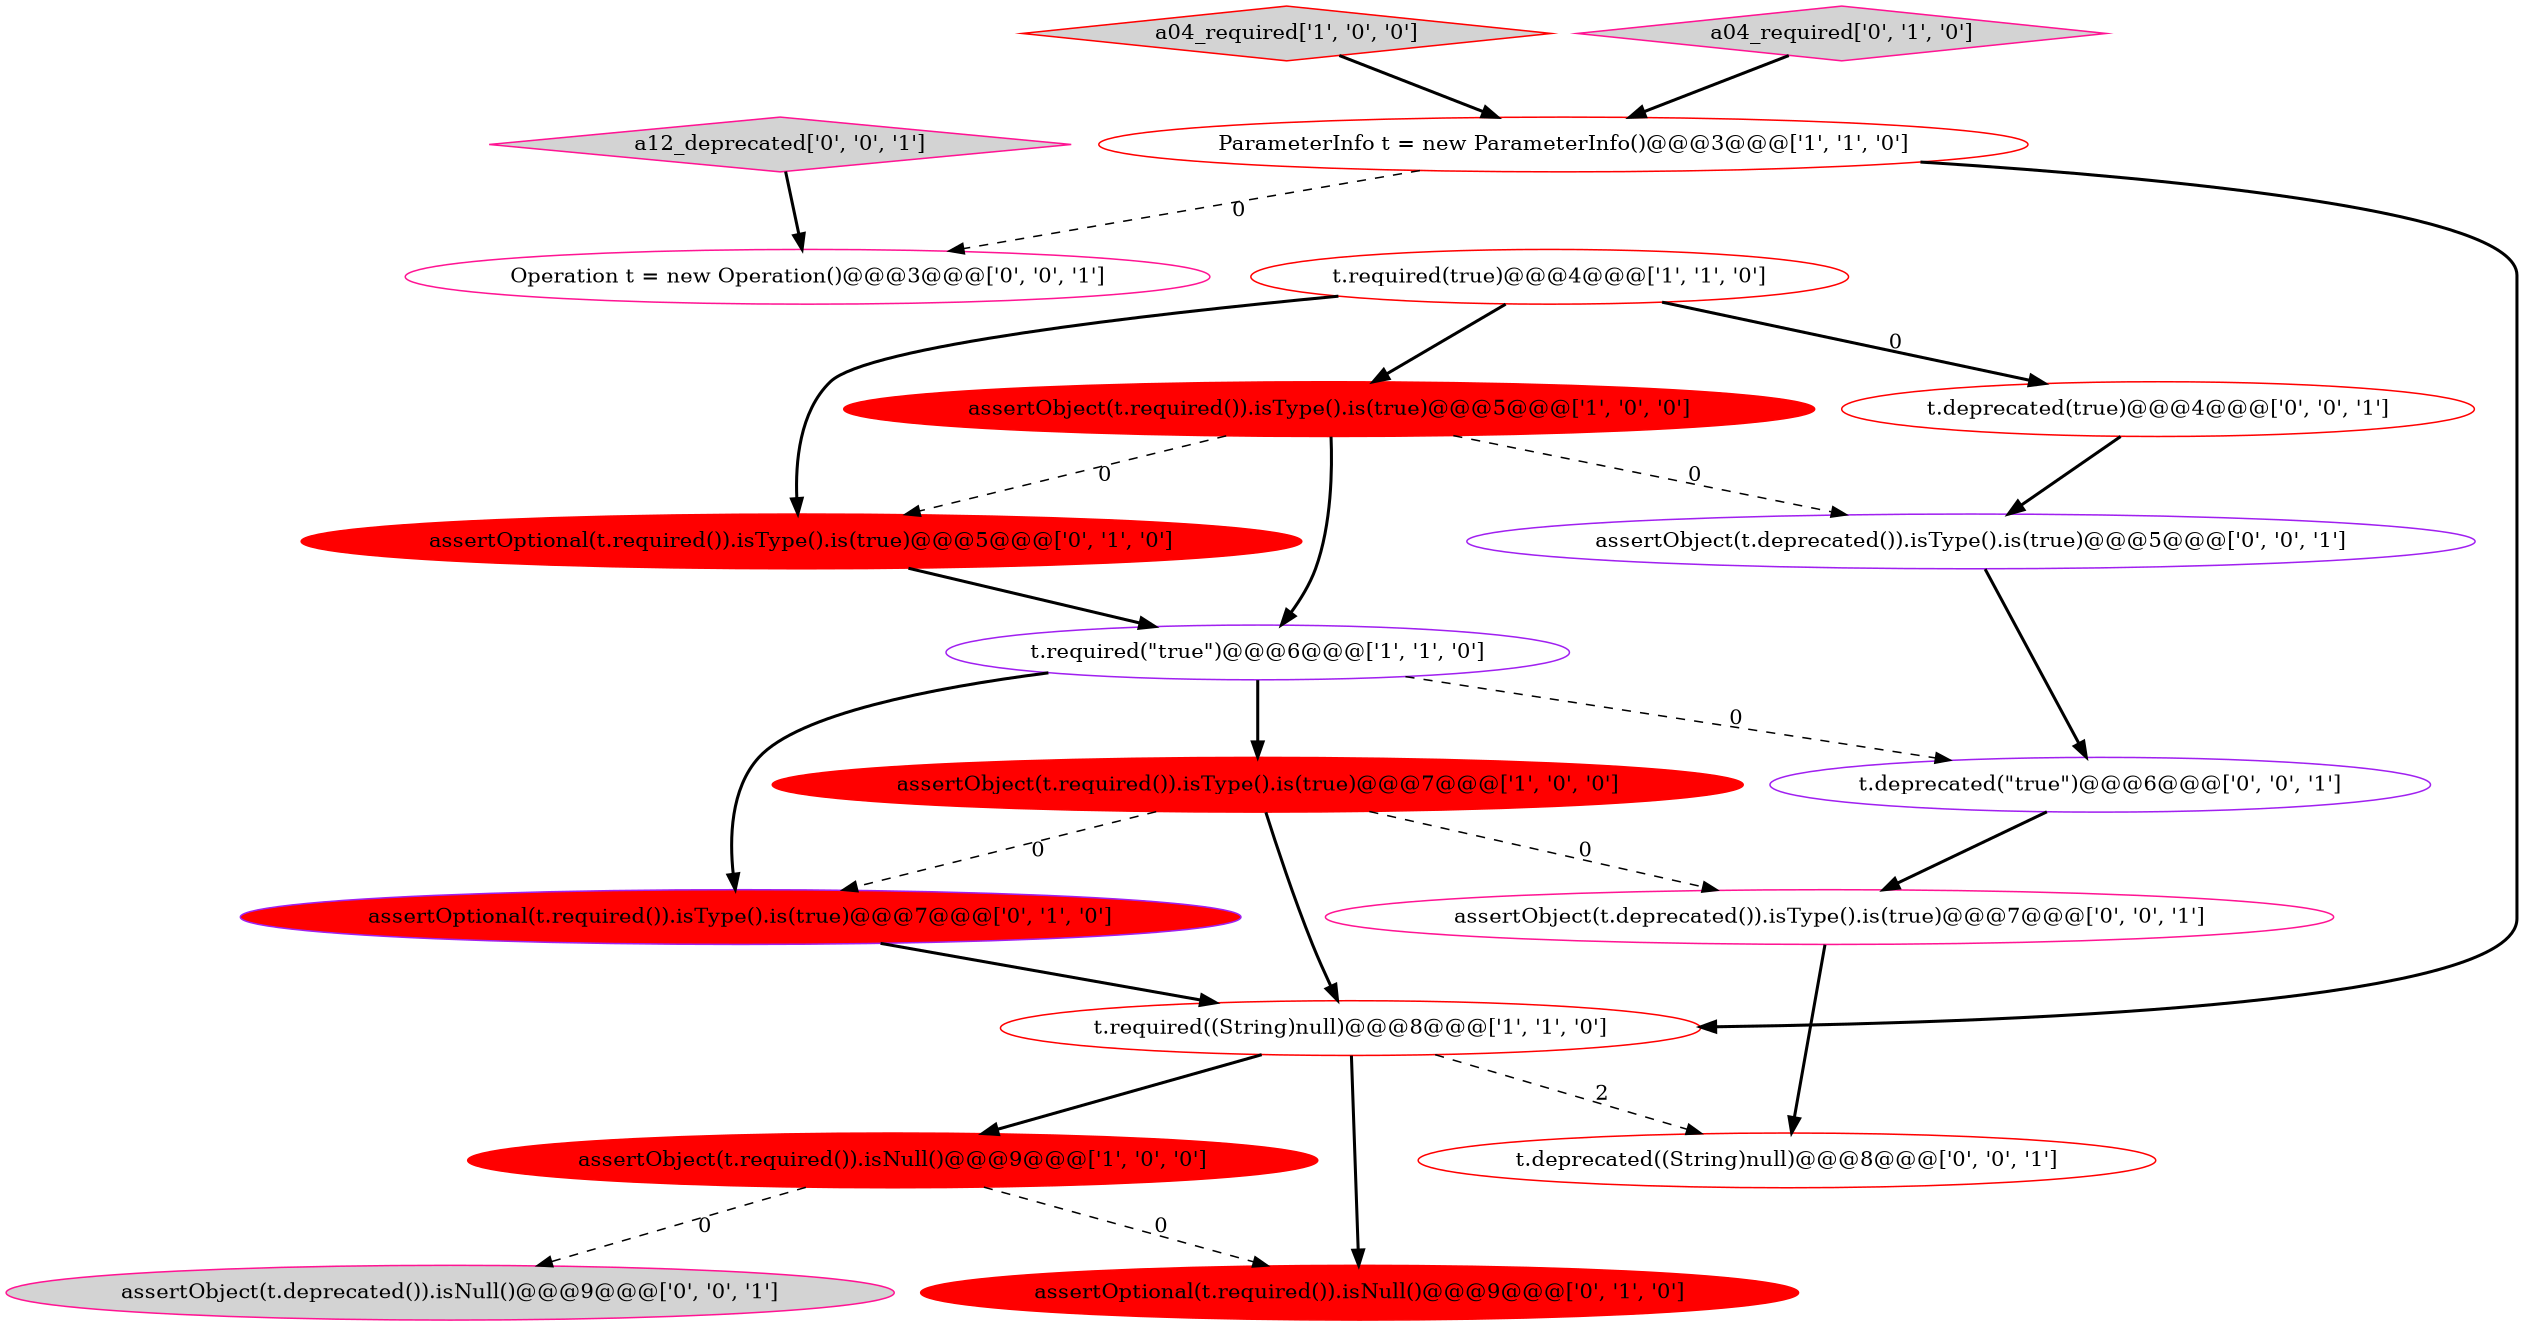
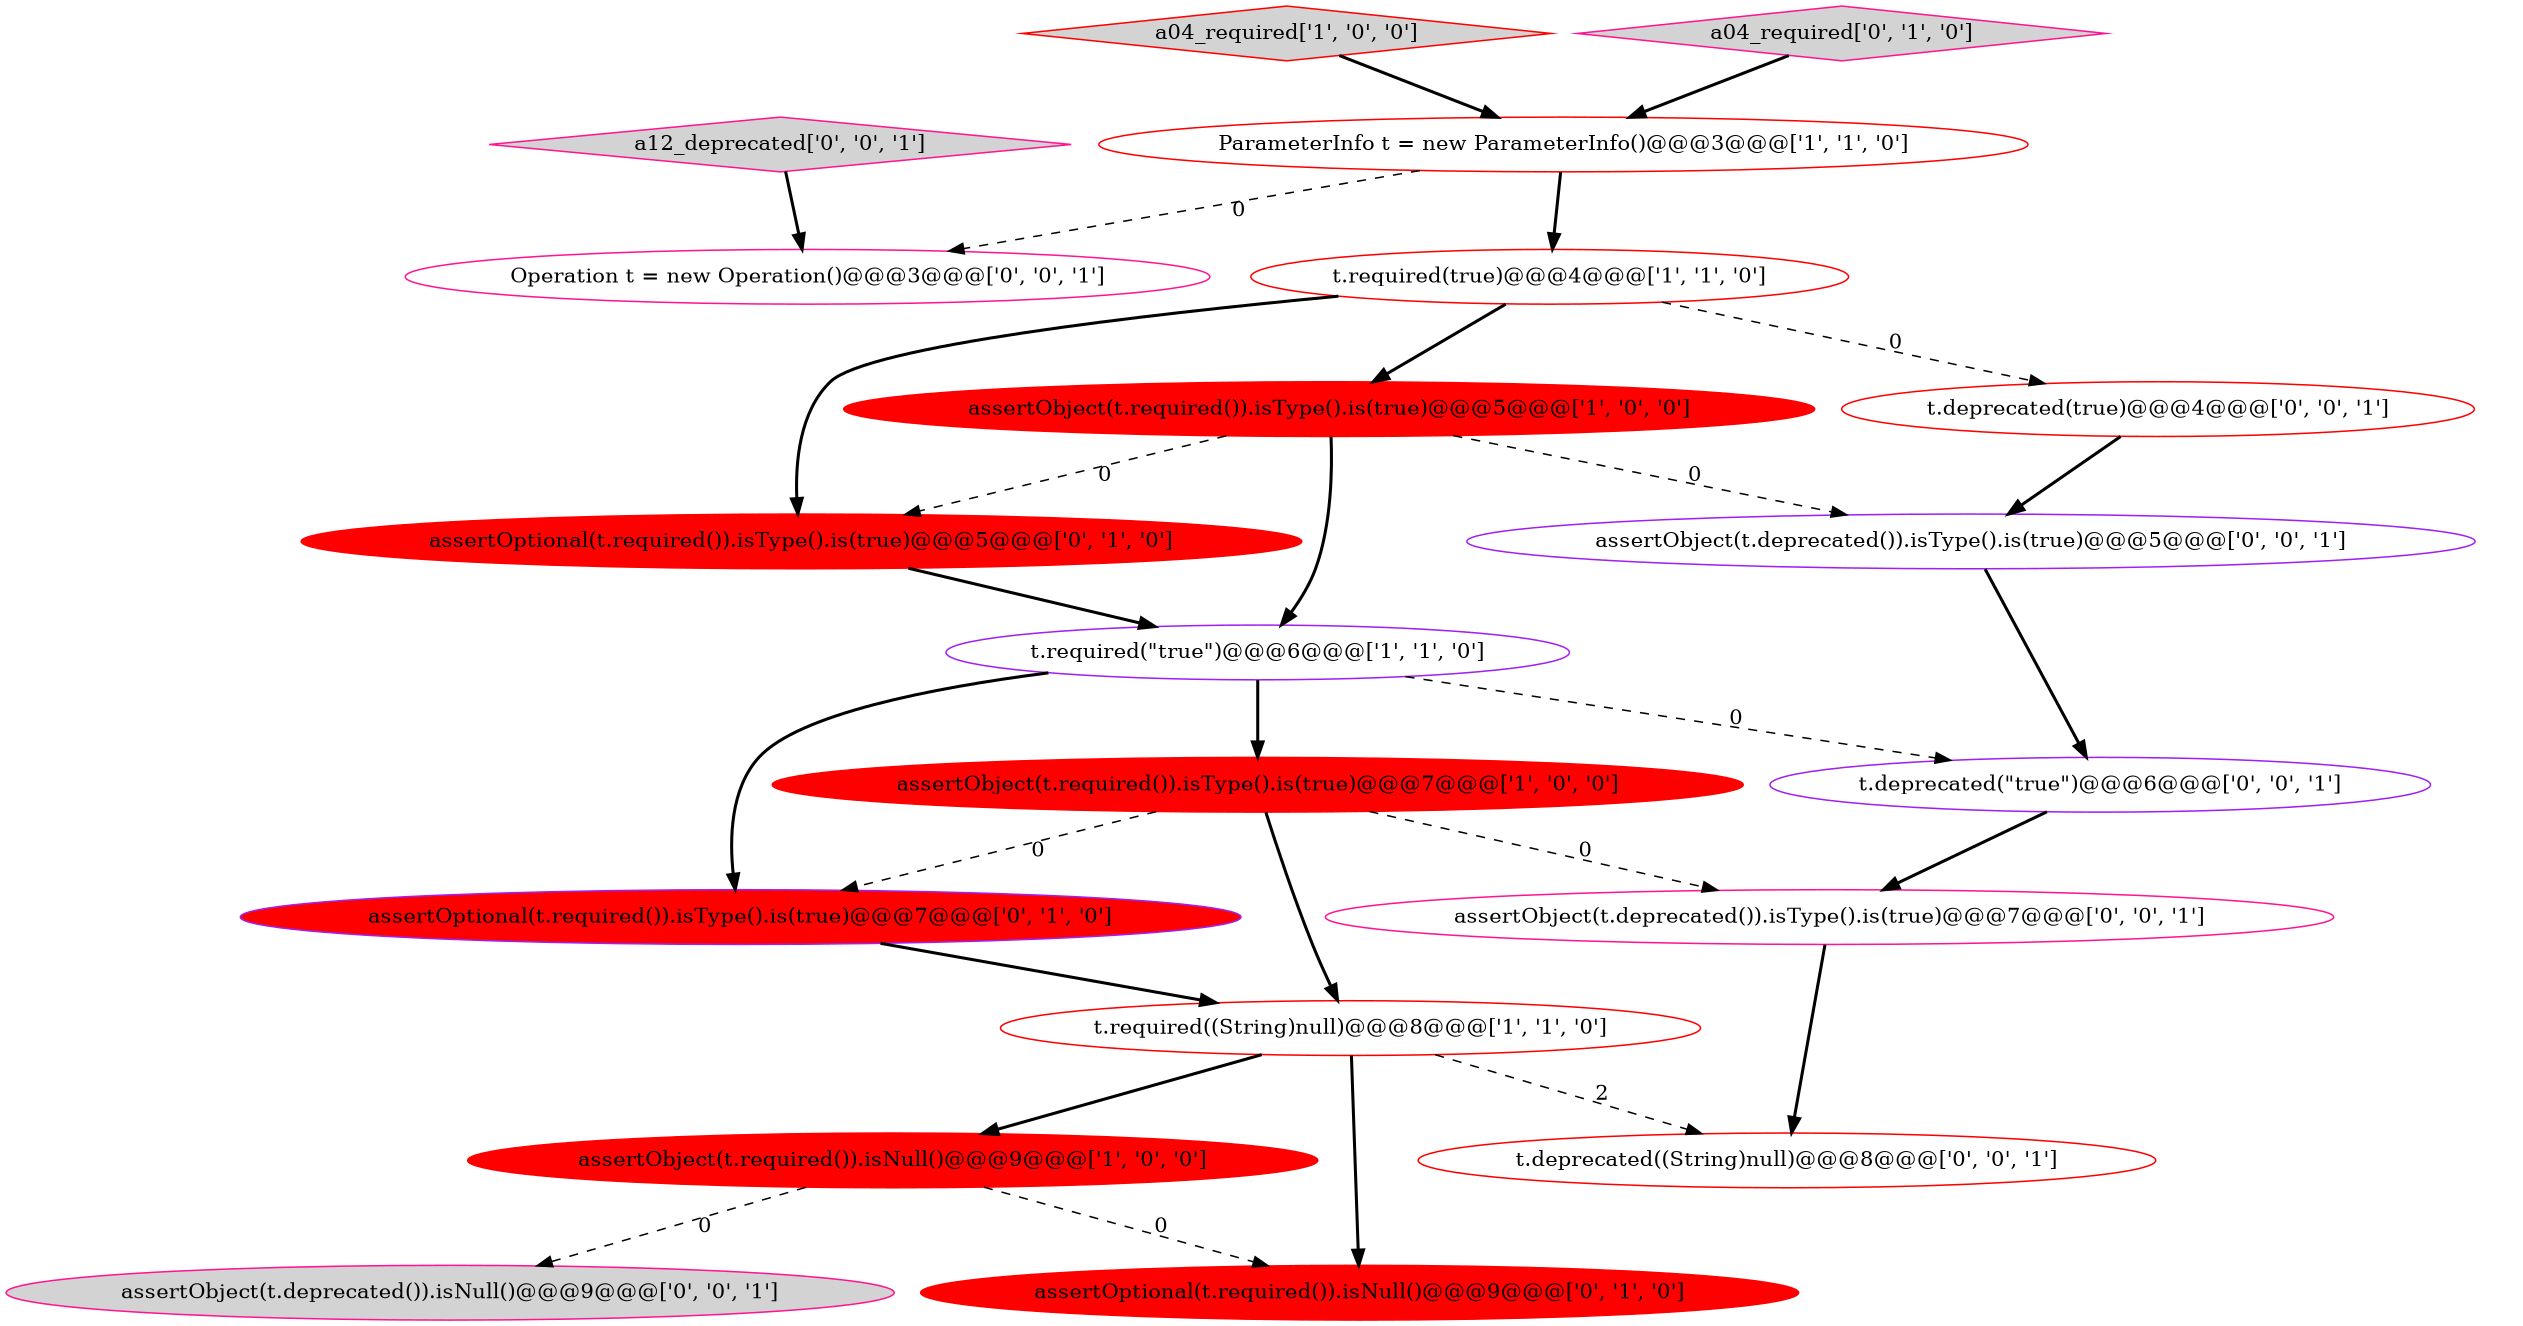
edge "t.required(true)@@@4@@@['1', '1', '0']" -> "t.deprecated(true)@@@4@@@['0', '0', '1']": style bold -> dashed
edge "ParameterInfo t = new ParameterInfo()@@@3@@@['1', '1', '0']" -> "t.required((String)null)@@@8@@@['1', '1', '0']": now "ParameterInfo t = new ParameterInfo()@@@3@@@['1', '1', '0']" -> "t.required(true)@@@4@@@['1', '1', '0']"
